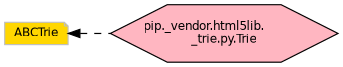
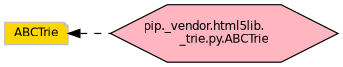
node "pip._vendor.html5lib. _trie.py.Trie": label "pip._vendor.html5lib. _trie.py.Trie" -> "pip._vendor.html5lib. _trie.py.ABCTrie"
